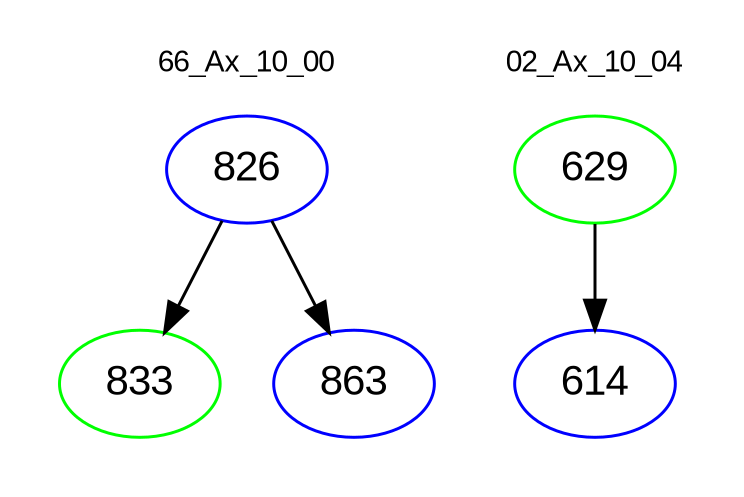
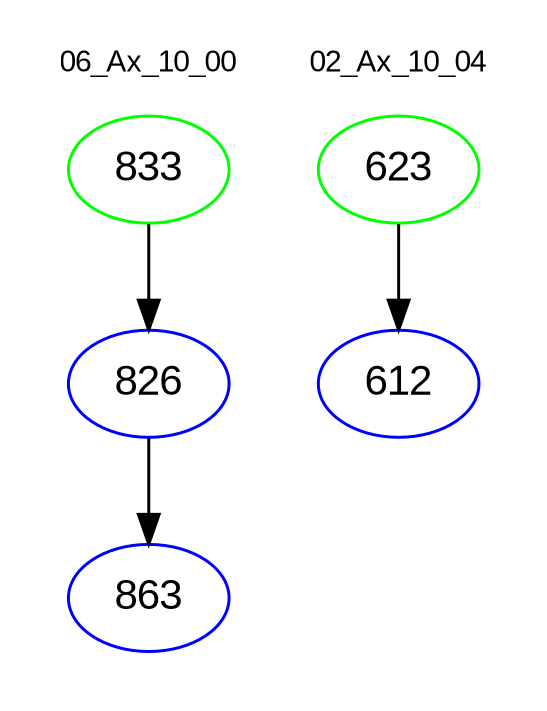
cluster "66_Ax_10_00": label "66_Ax_10_00" -> "06_Ax_10_00"
node "629": label "629" -> "623"
edge "826" -> "833": reversed
node "614": label "614" -> "612"
